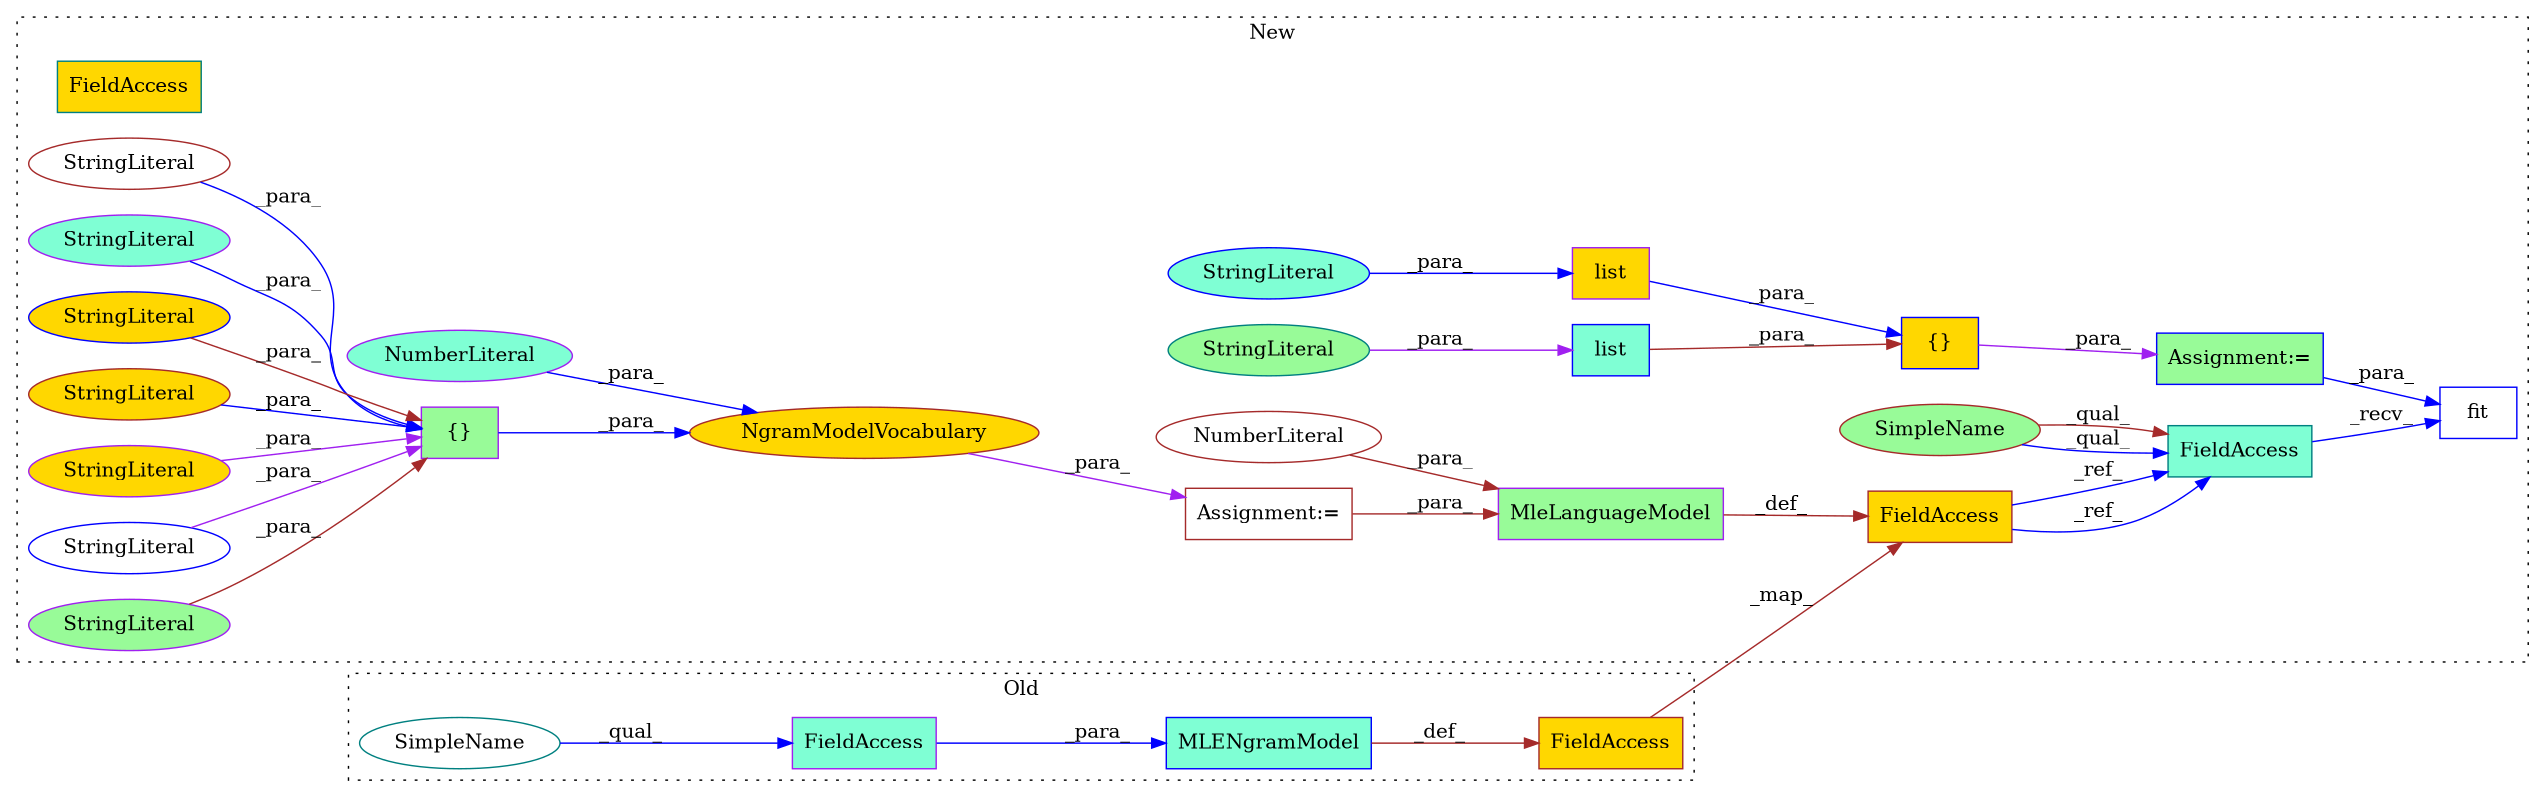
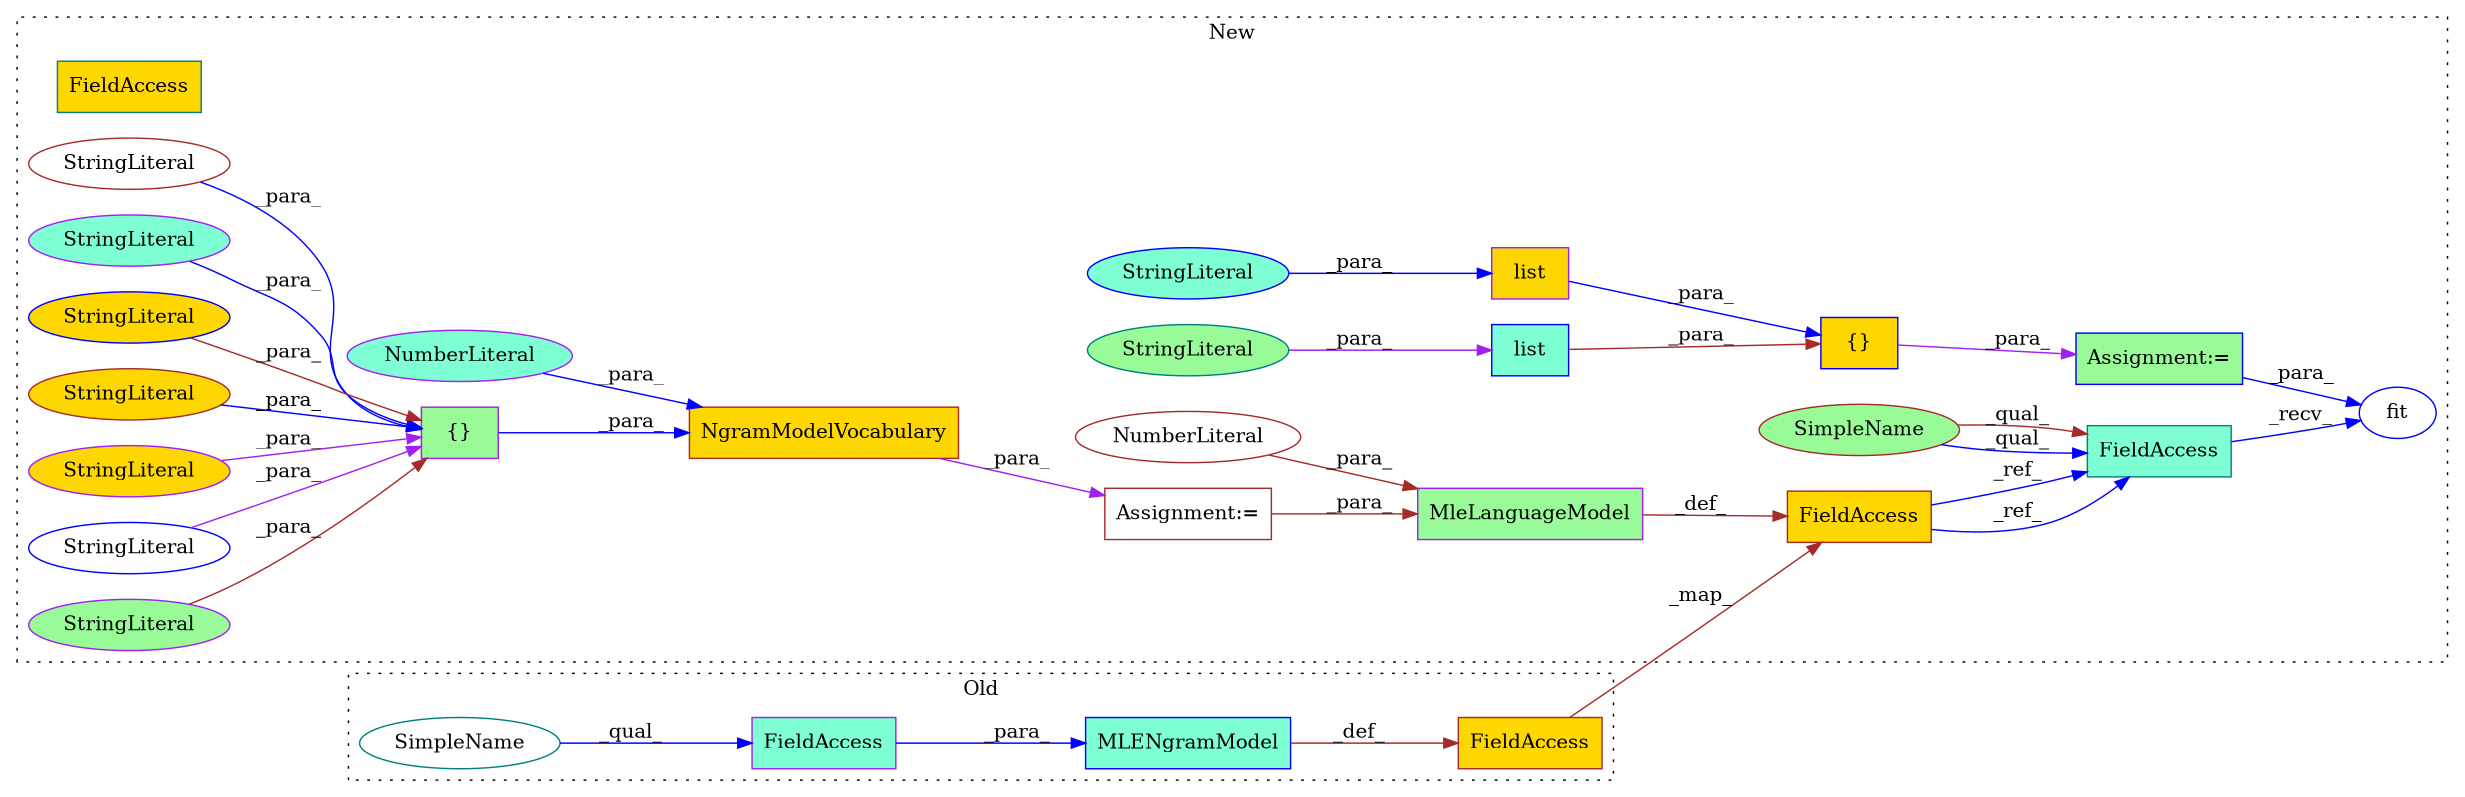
node "fit": shape box -> ellipse
node "NgramModelVocabulary": shape ellipse -> box
